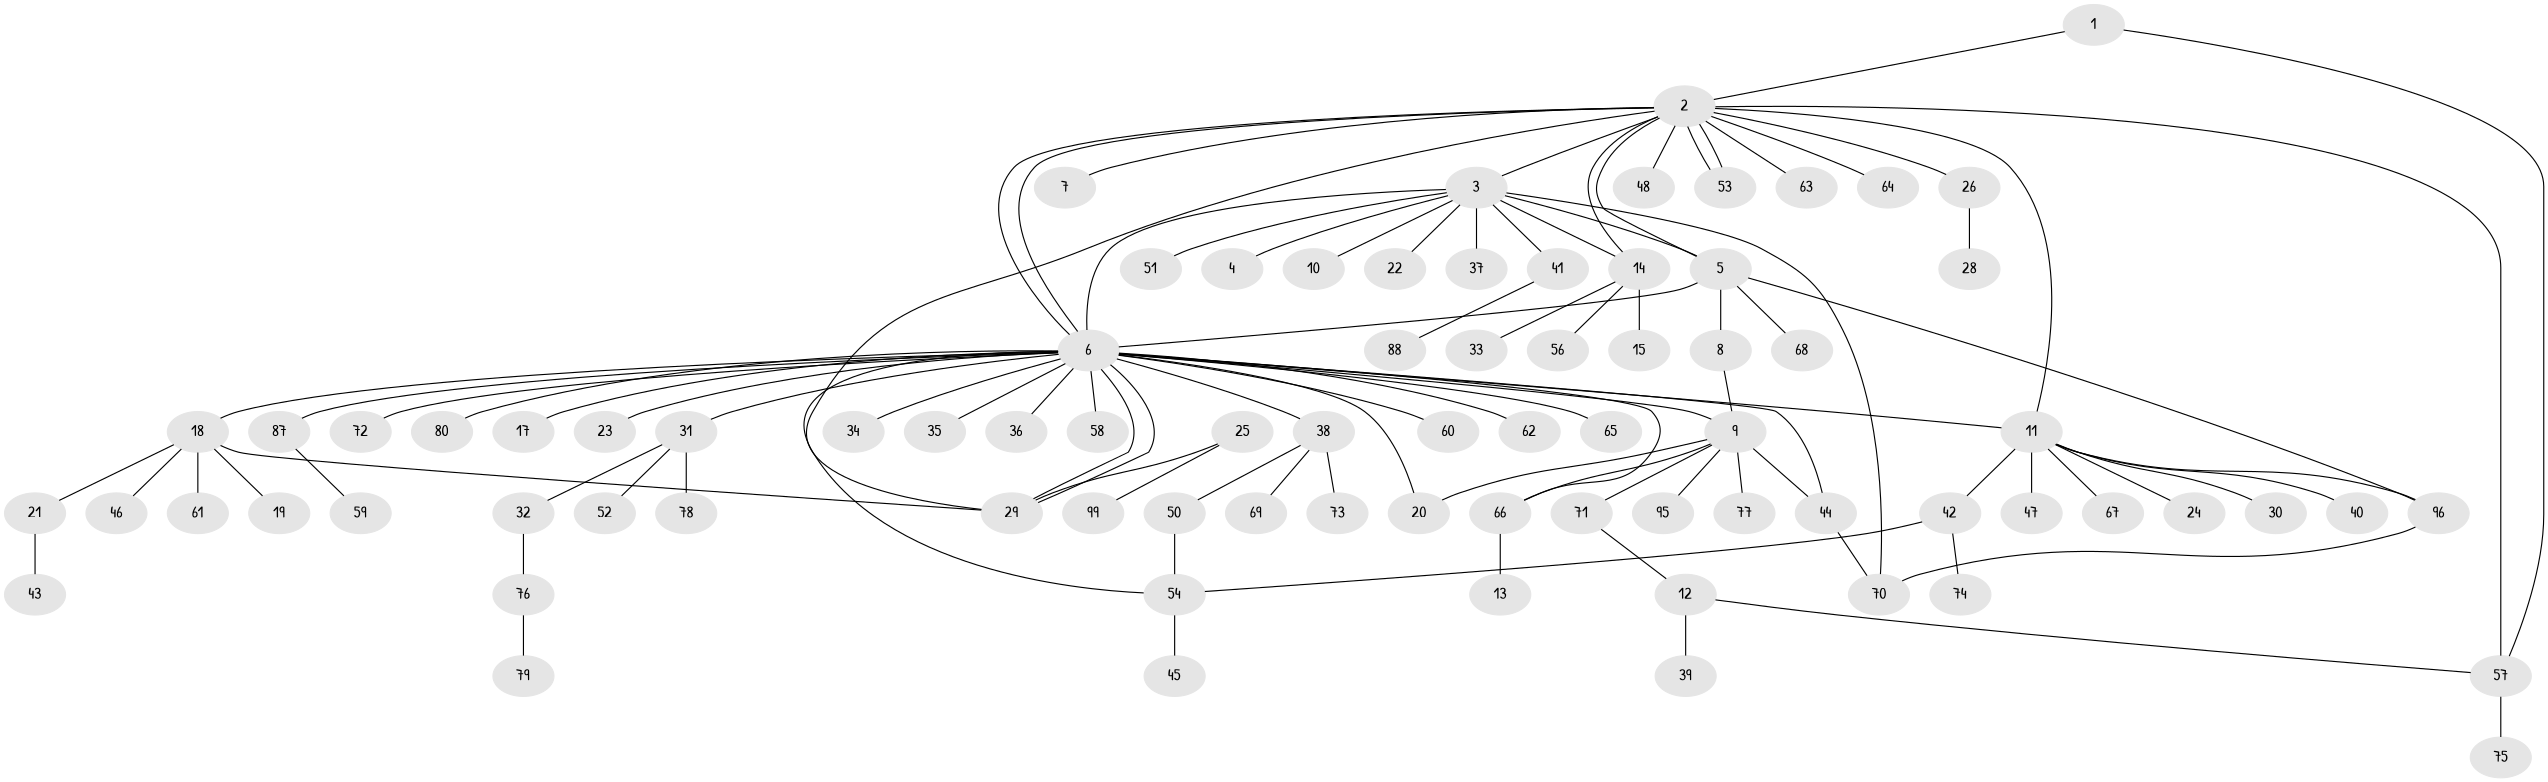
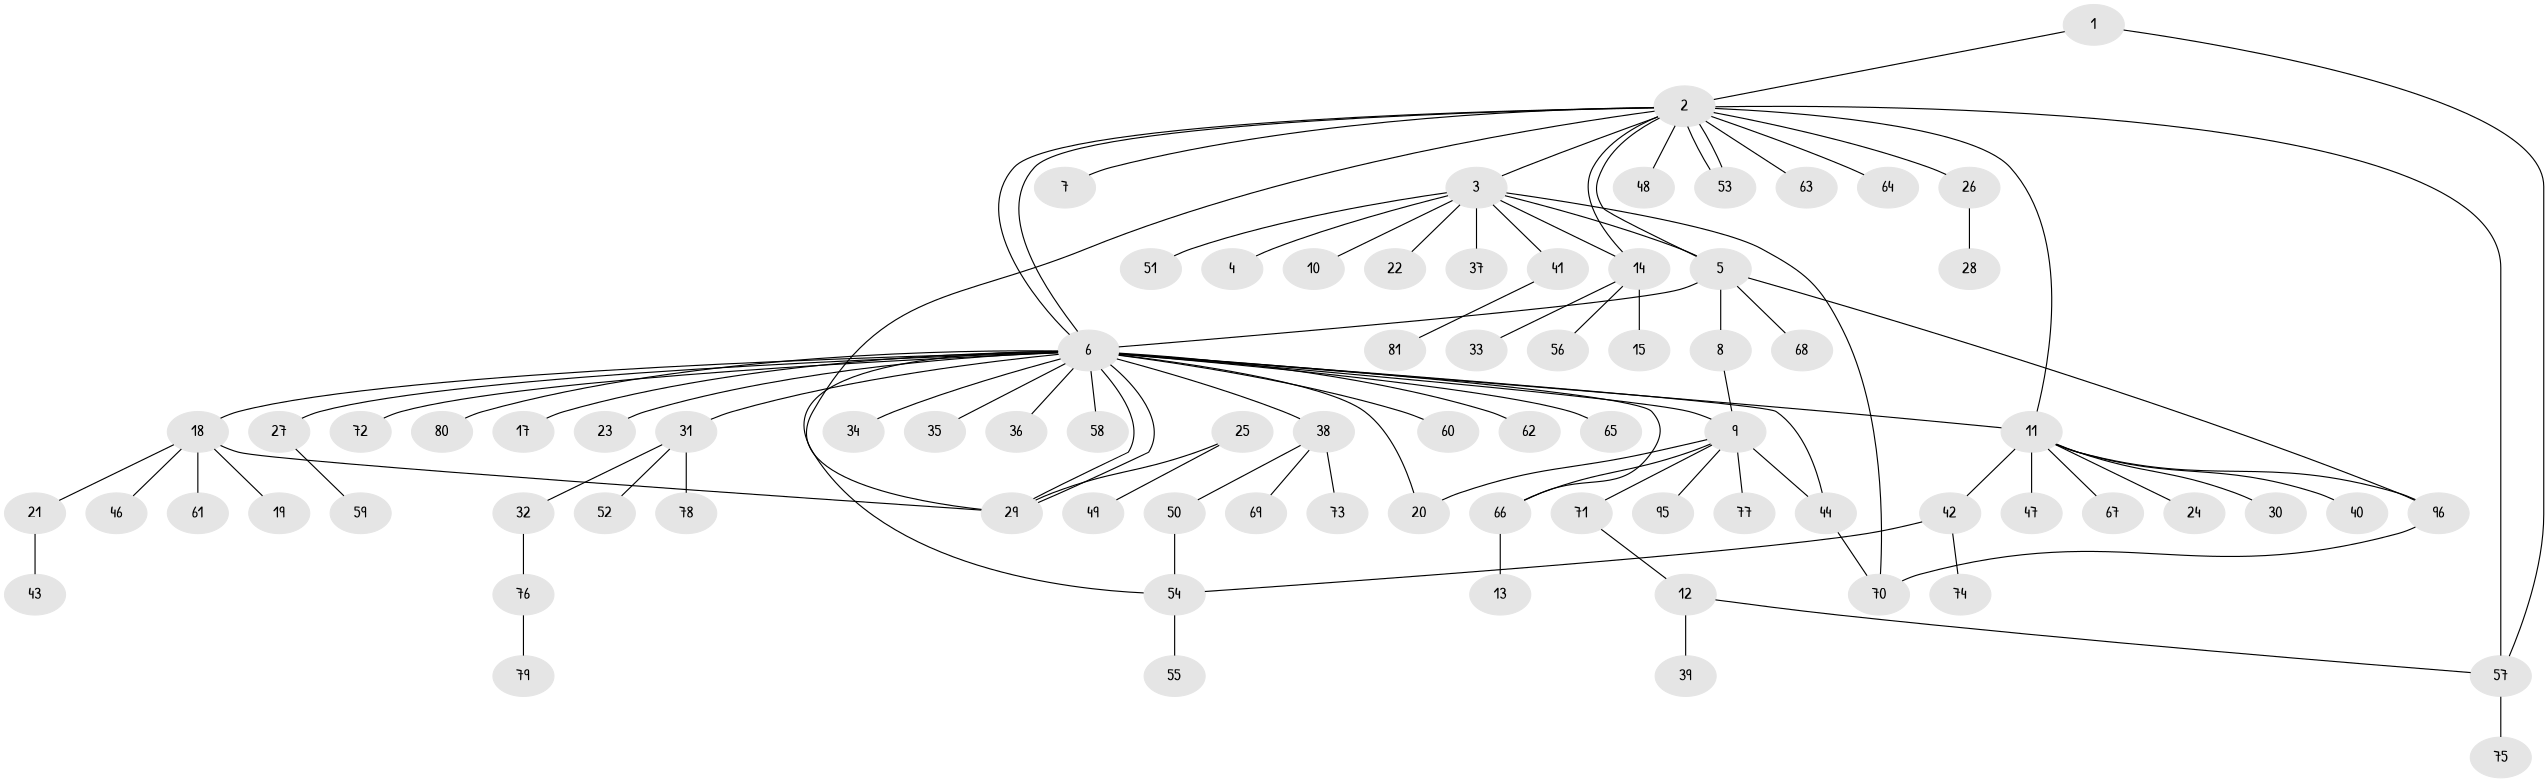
edge "3" -- "6": removed
node "88": label "88" -> "81"
node "87": label "87" -> "27"
node "99": label "99" -> "49"
node "45": label "45" -> "55"
